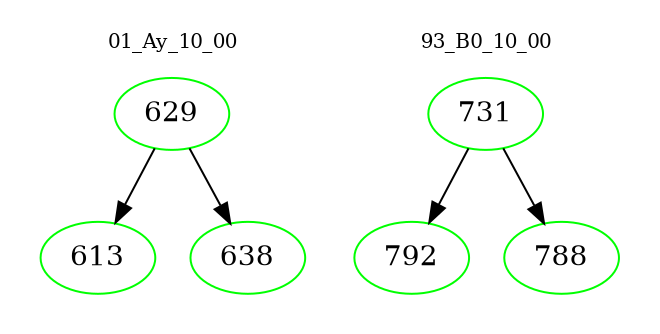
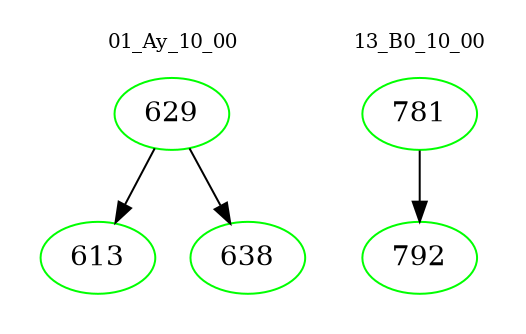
cluster "93_B0_10_00": label "93_B0_10_00" -> "13_B0_10_00"
node "731": label "731" -> "781"
node "788": removed
